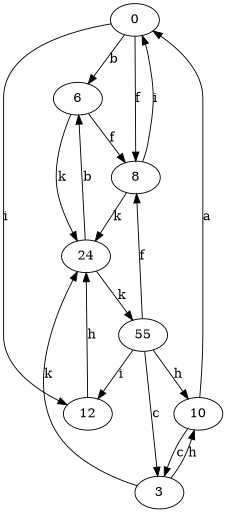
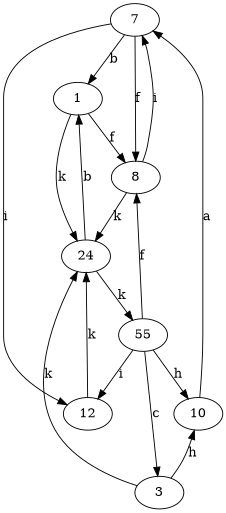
node "0": label "0" -> "7"
node "6": label "6" -> "1"
edge "12" -> "24": label "h" -> "k"
edge "10" -> "3": removed, label "c"
